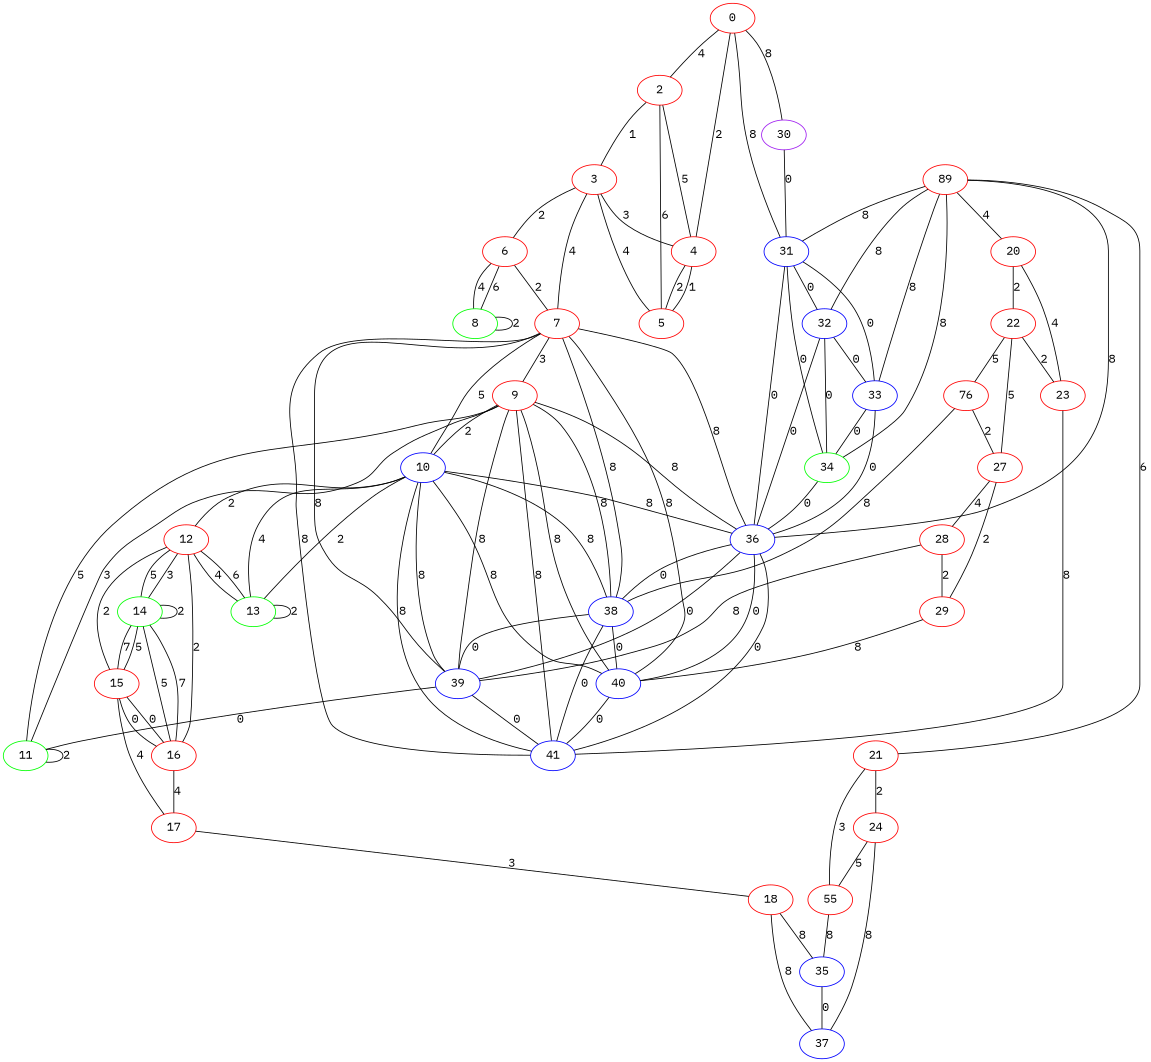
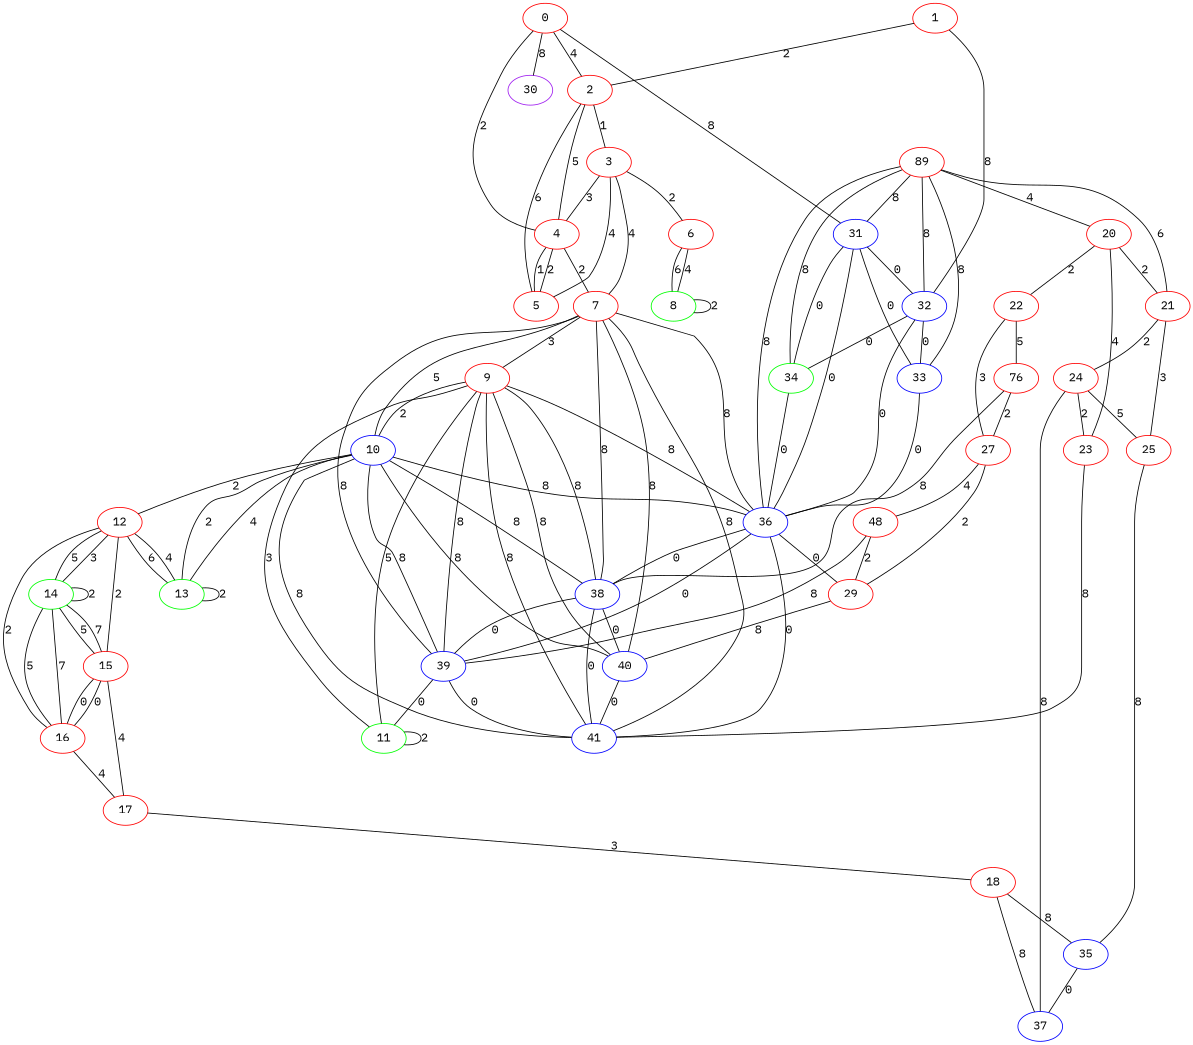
node "1": added
edge "30" -- "31": removed, label "0"
edge "20" -- "21": added, label "2"
edge "6" -- "7": now "4" -- "7"
edge "22" -- "23": now "24" -- "23"
edge "22" -- "27": label "5" -> "3"
edge "33" -- "34": removed, label "0"
node "28": label "28" -> "48"
edge "36" -- "40": now "36" -- "29"
node "55": label "55" -> "25"
